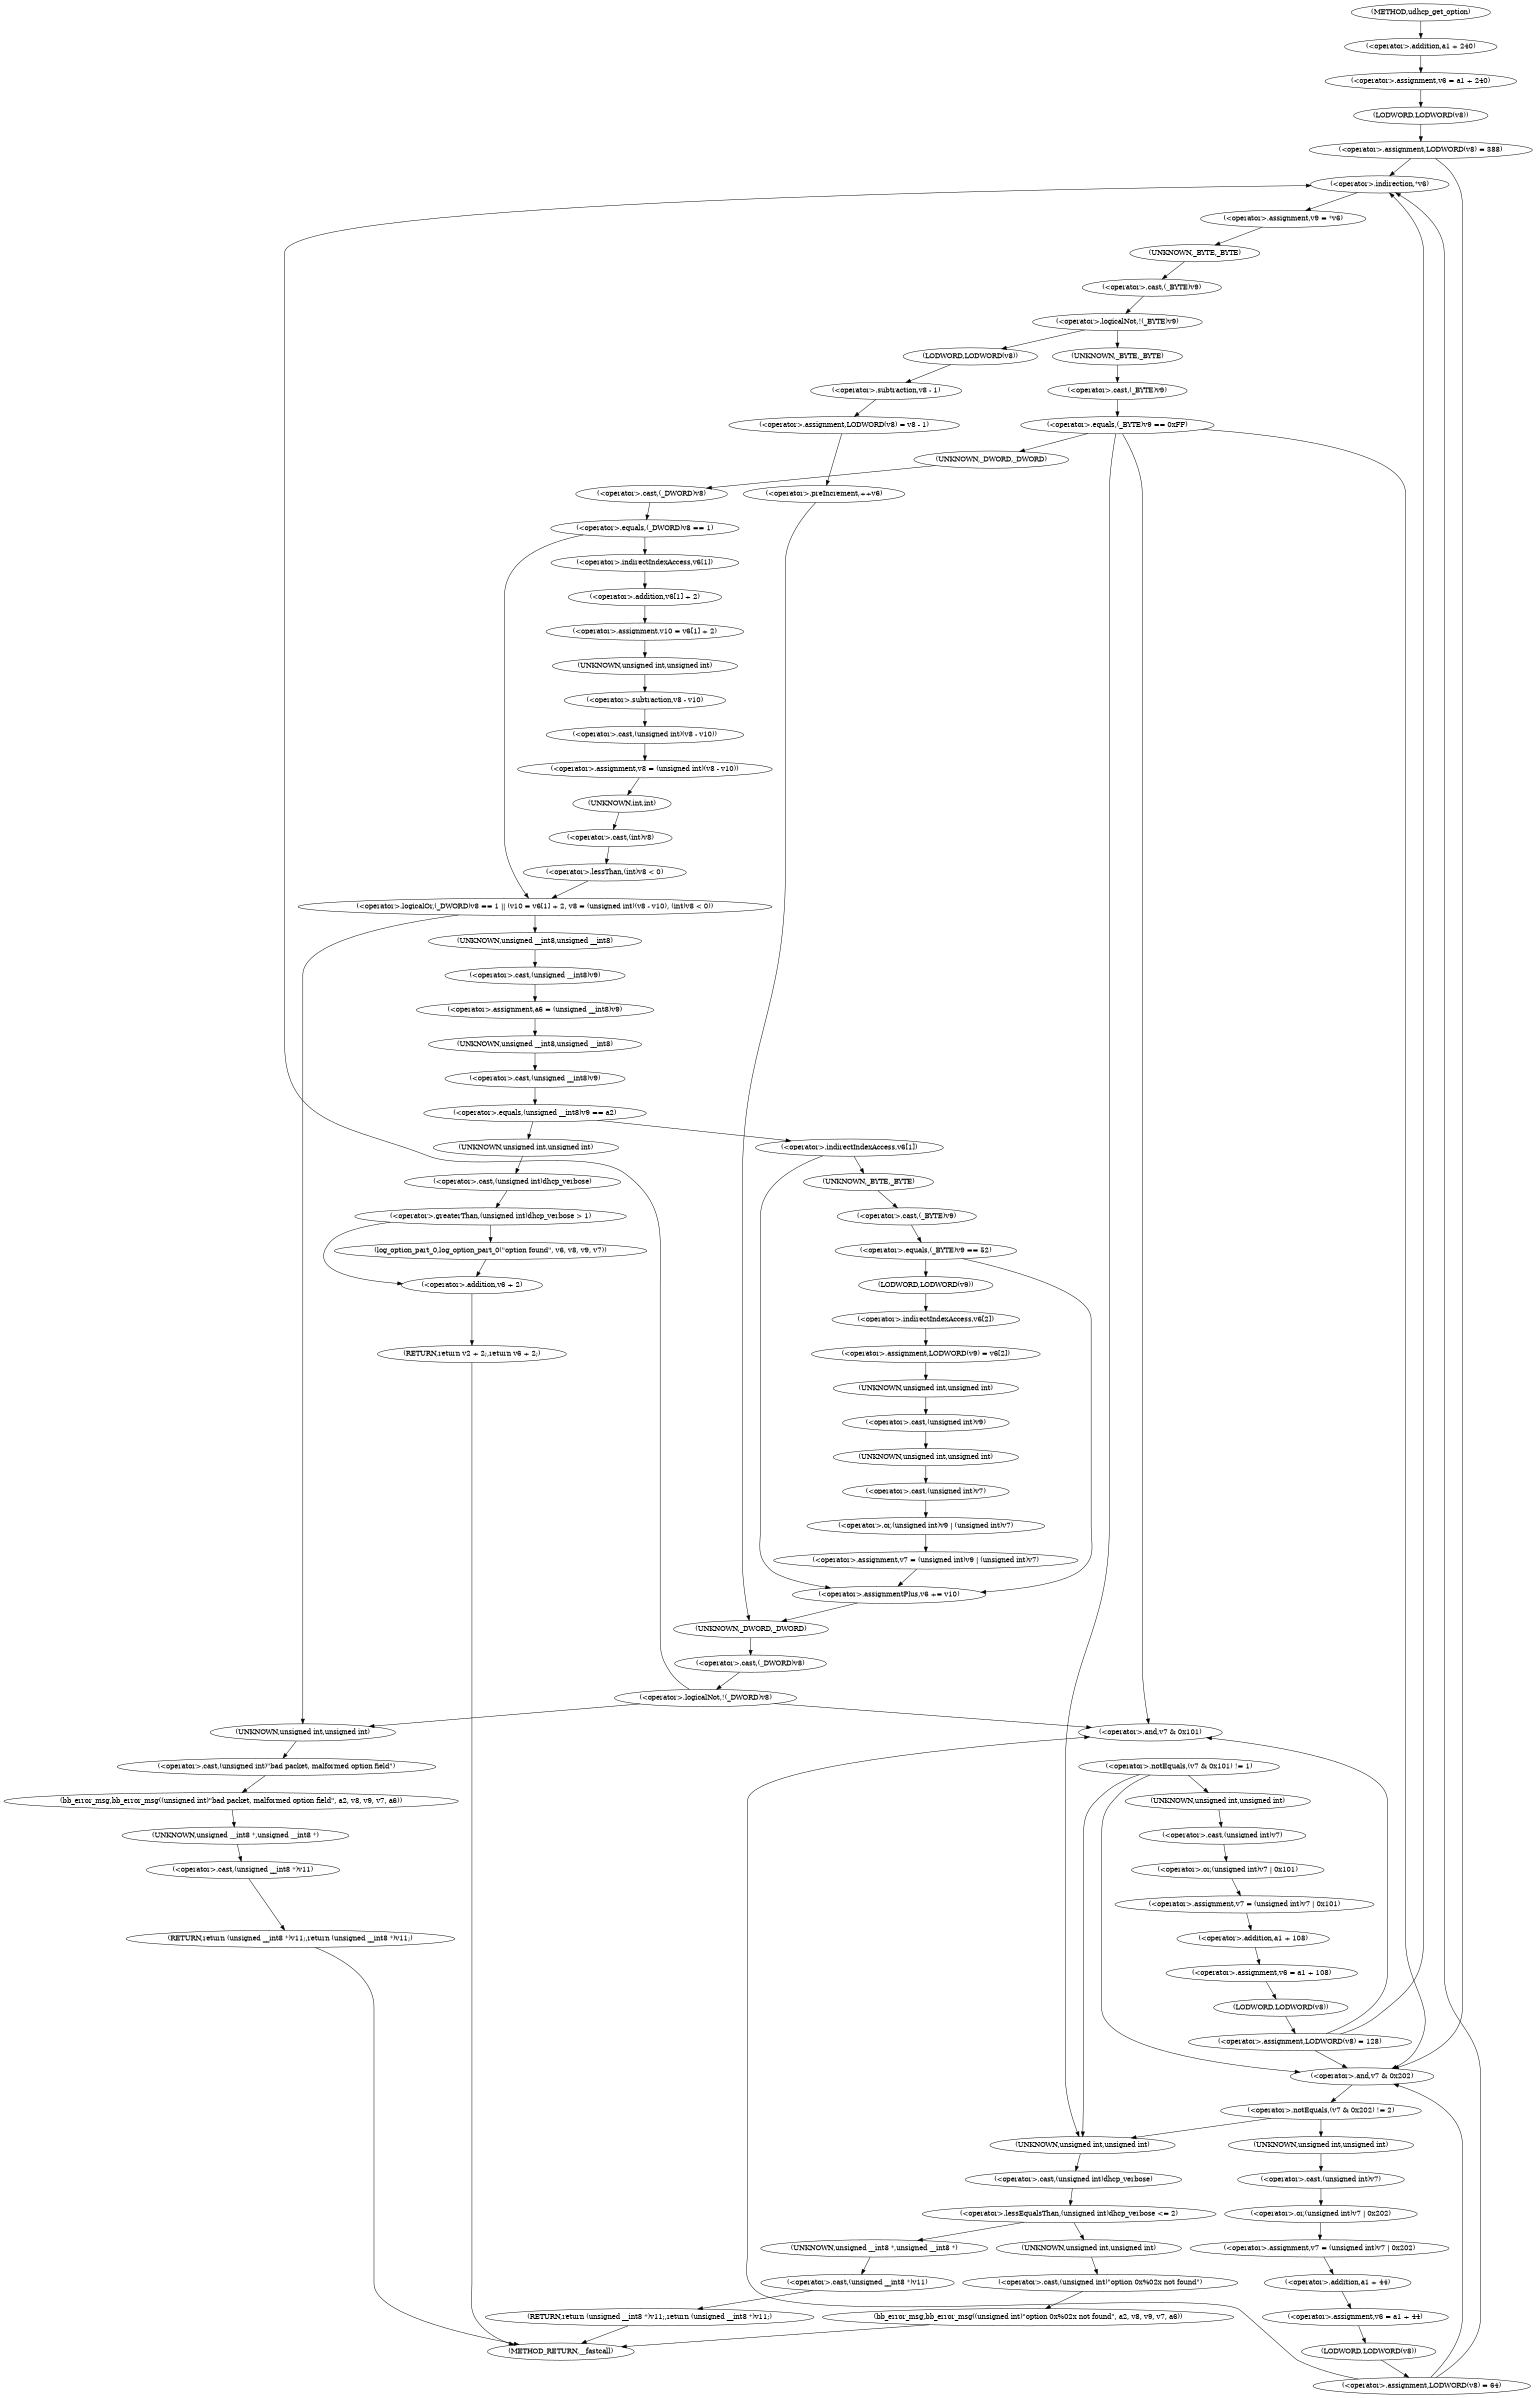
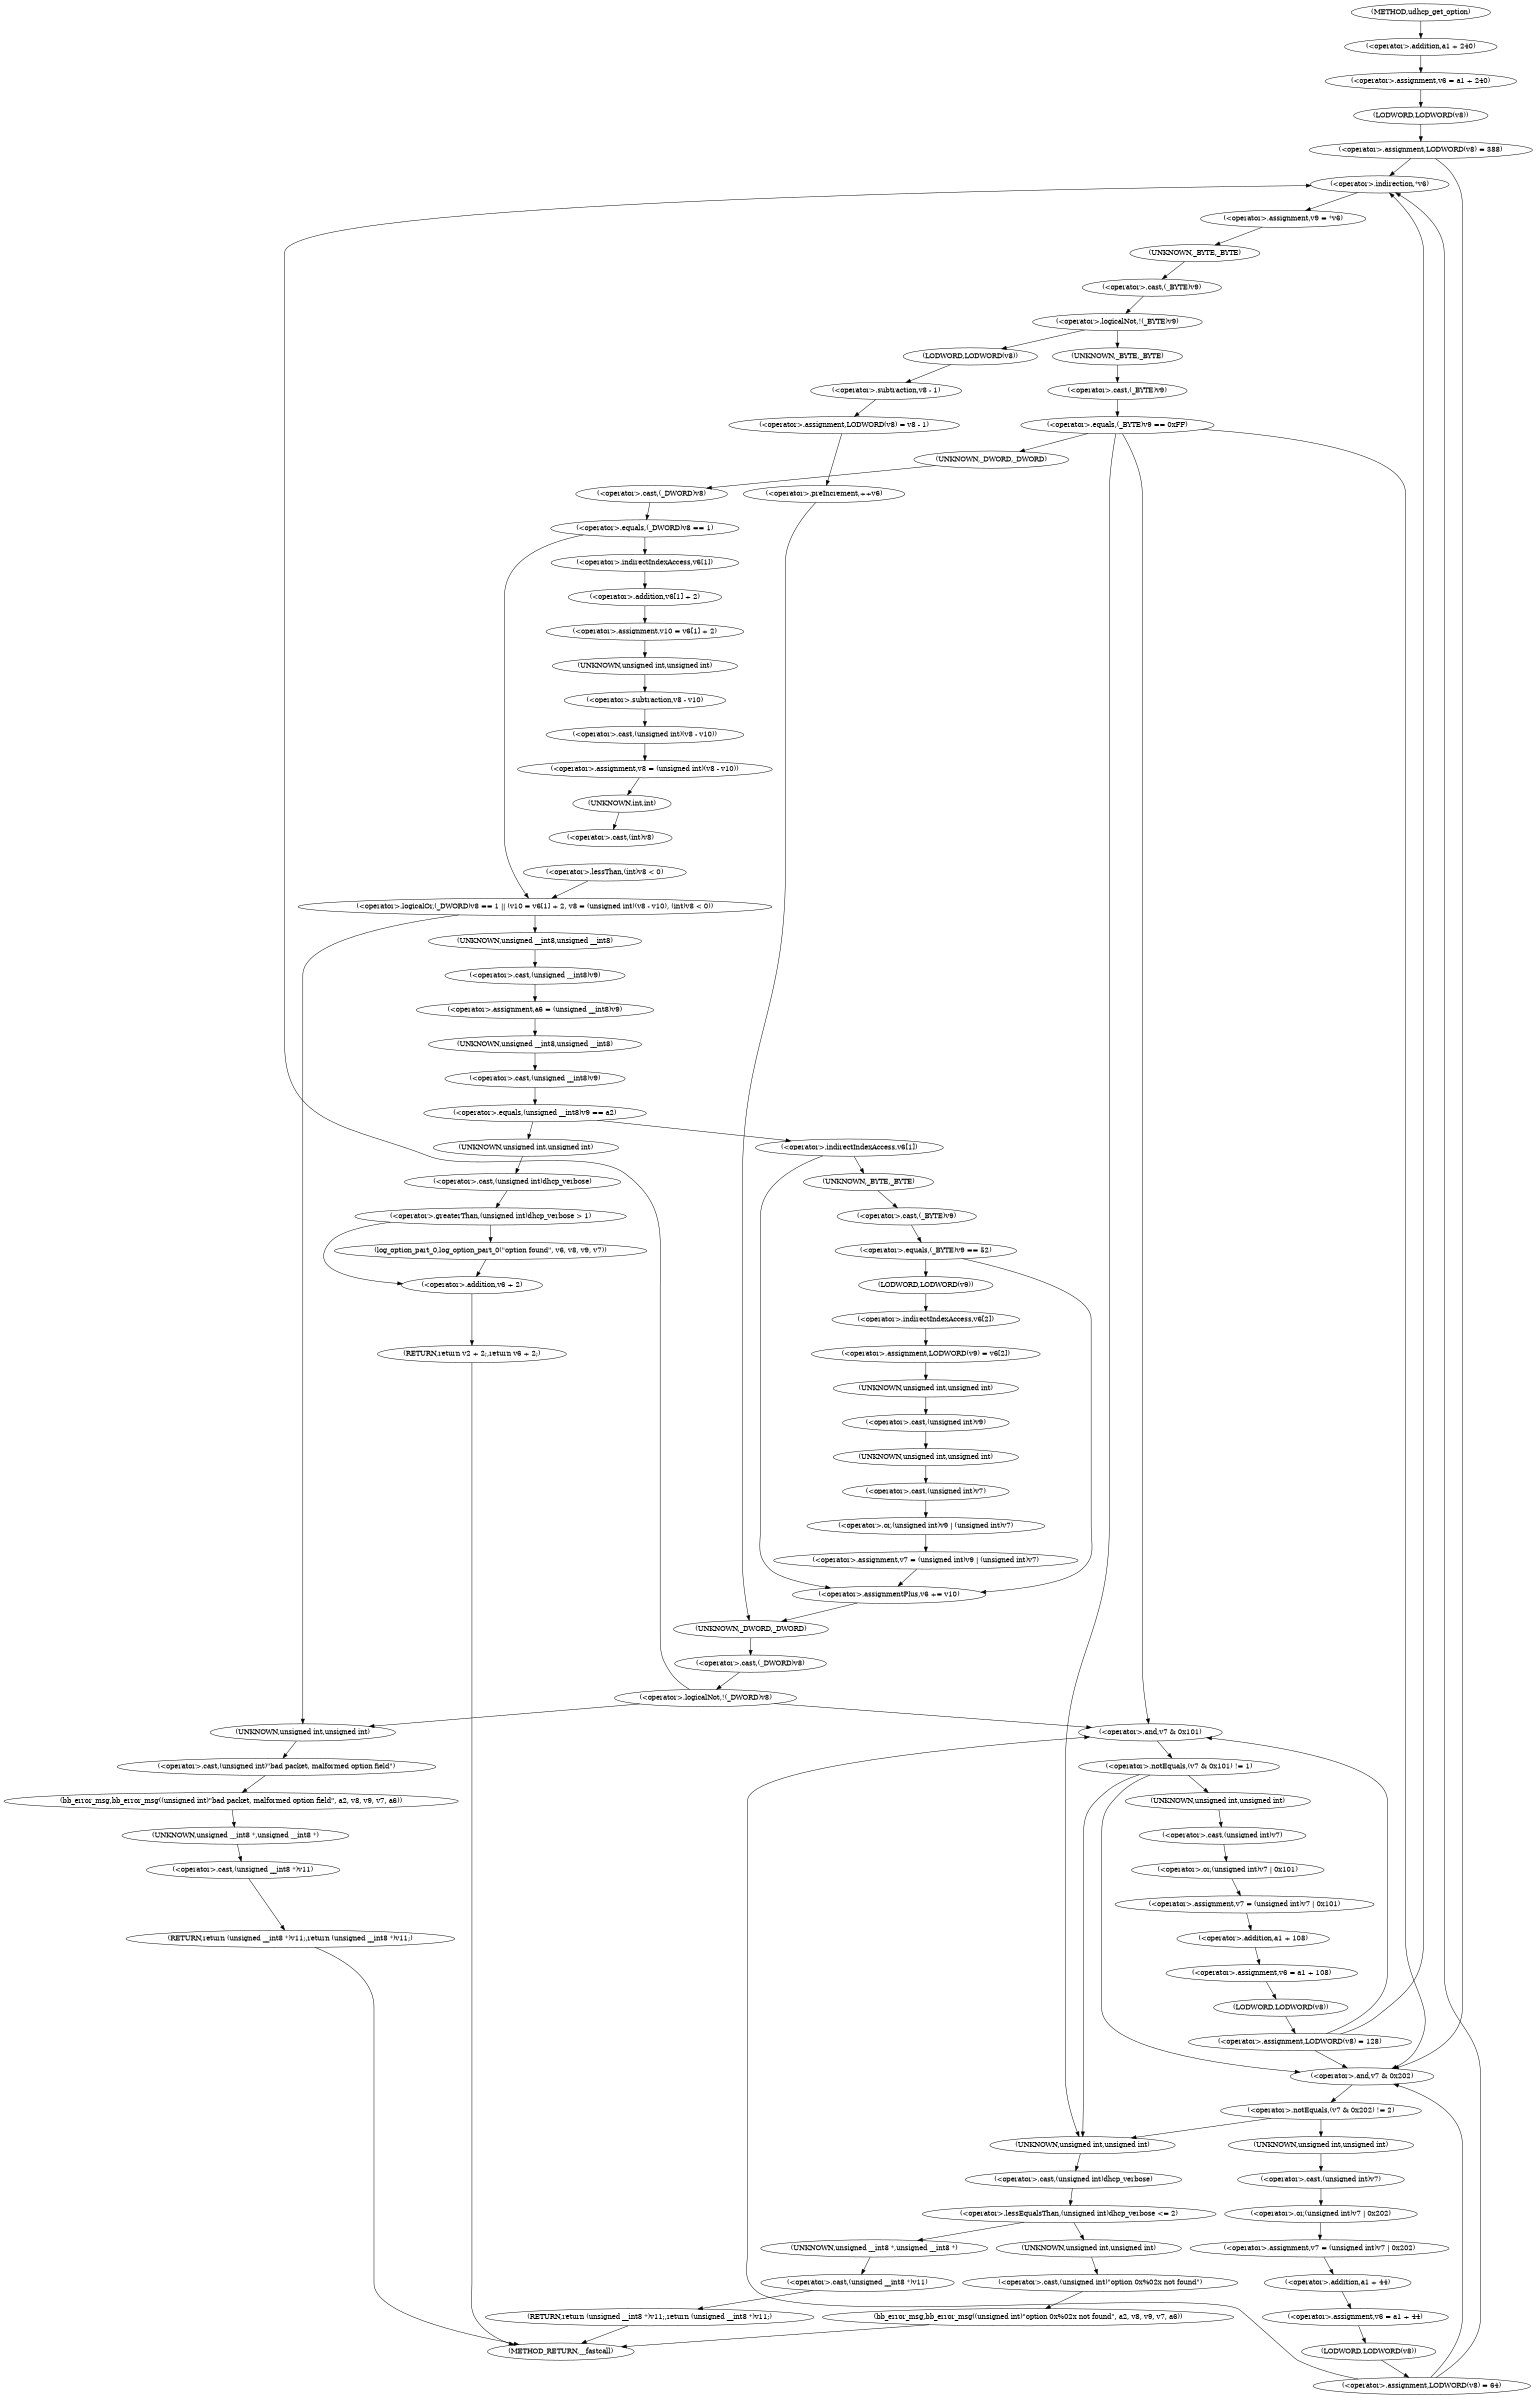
edge "(<operator>.cast,(int)v8)" -> "(<operator>.lessThan,(int)v8 < 0)": removed
edge "(<operator>.and,v7 & 0x101)" -> "(<operator>.notEquals,(v7 & 0x101) != 1)": added
